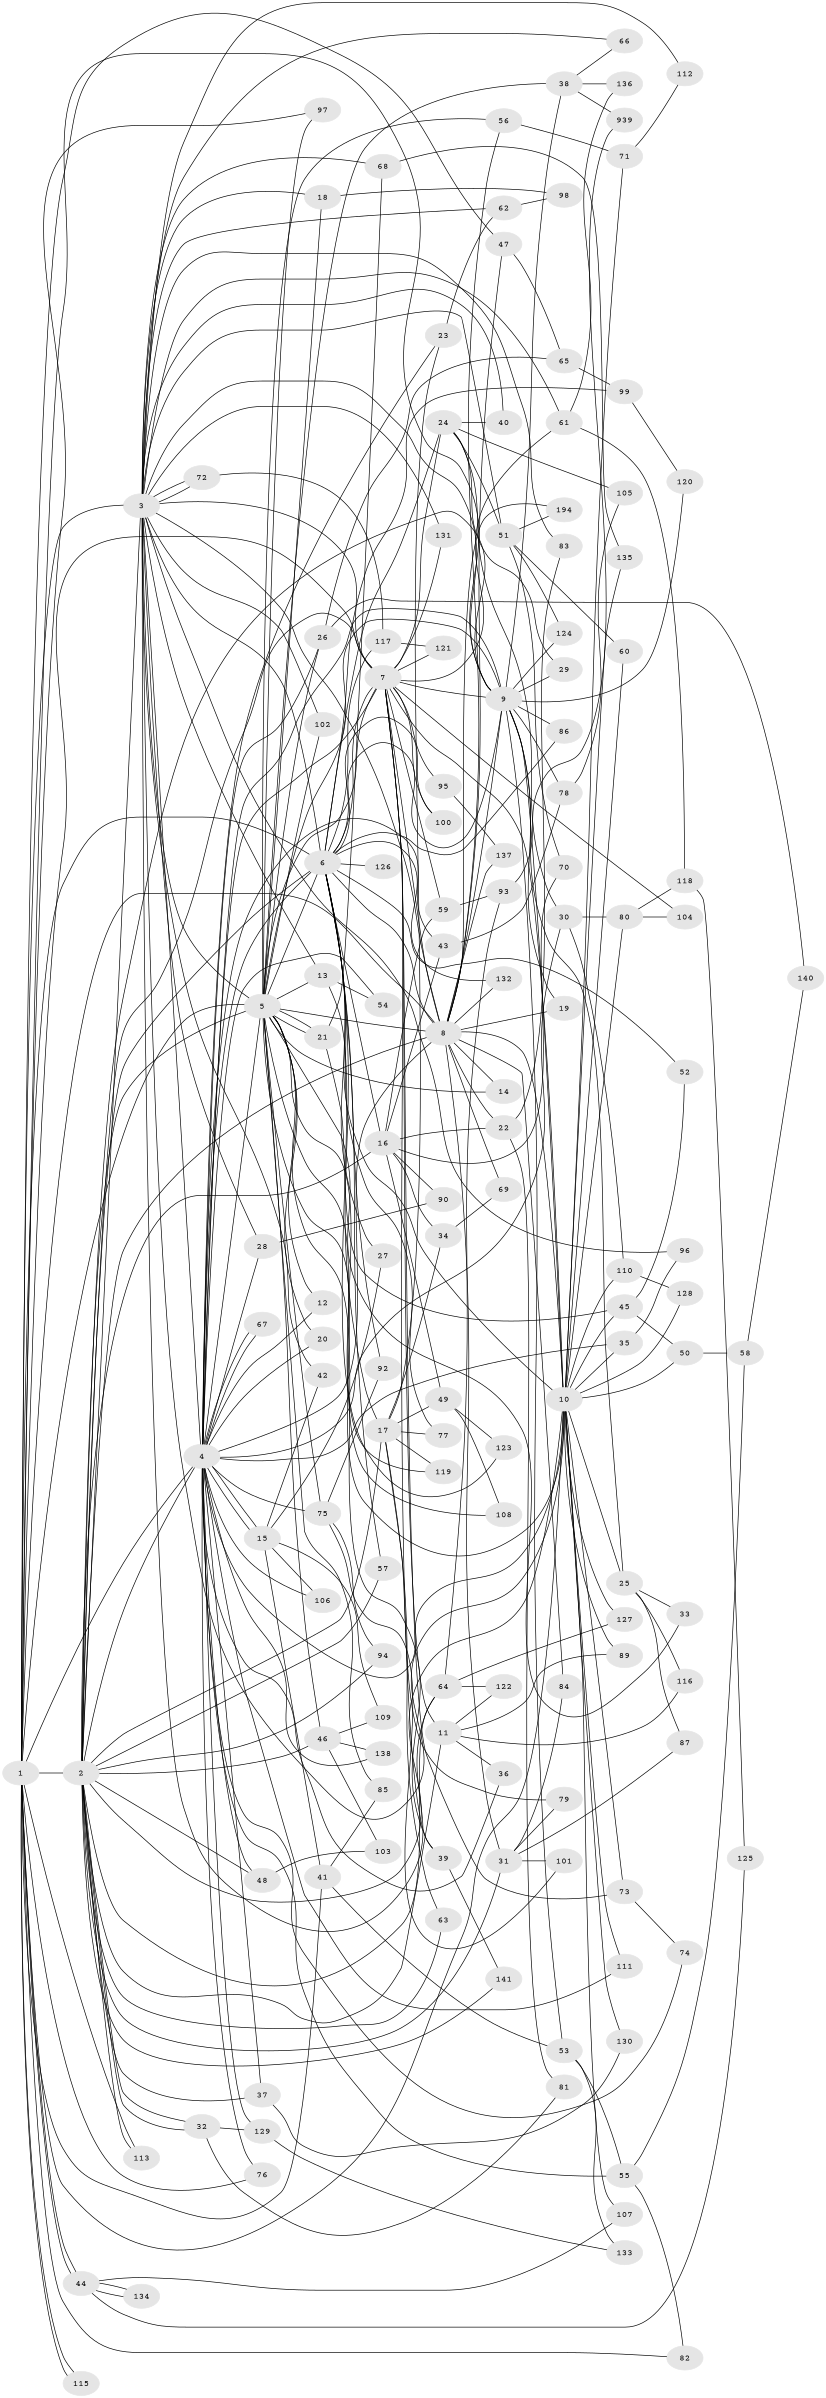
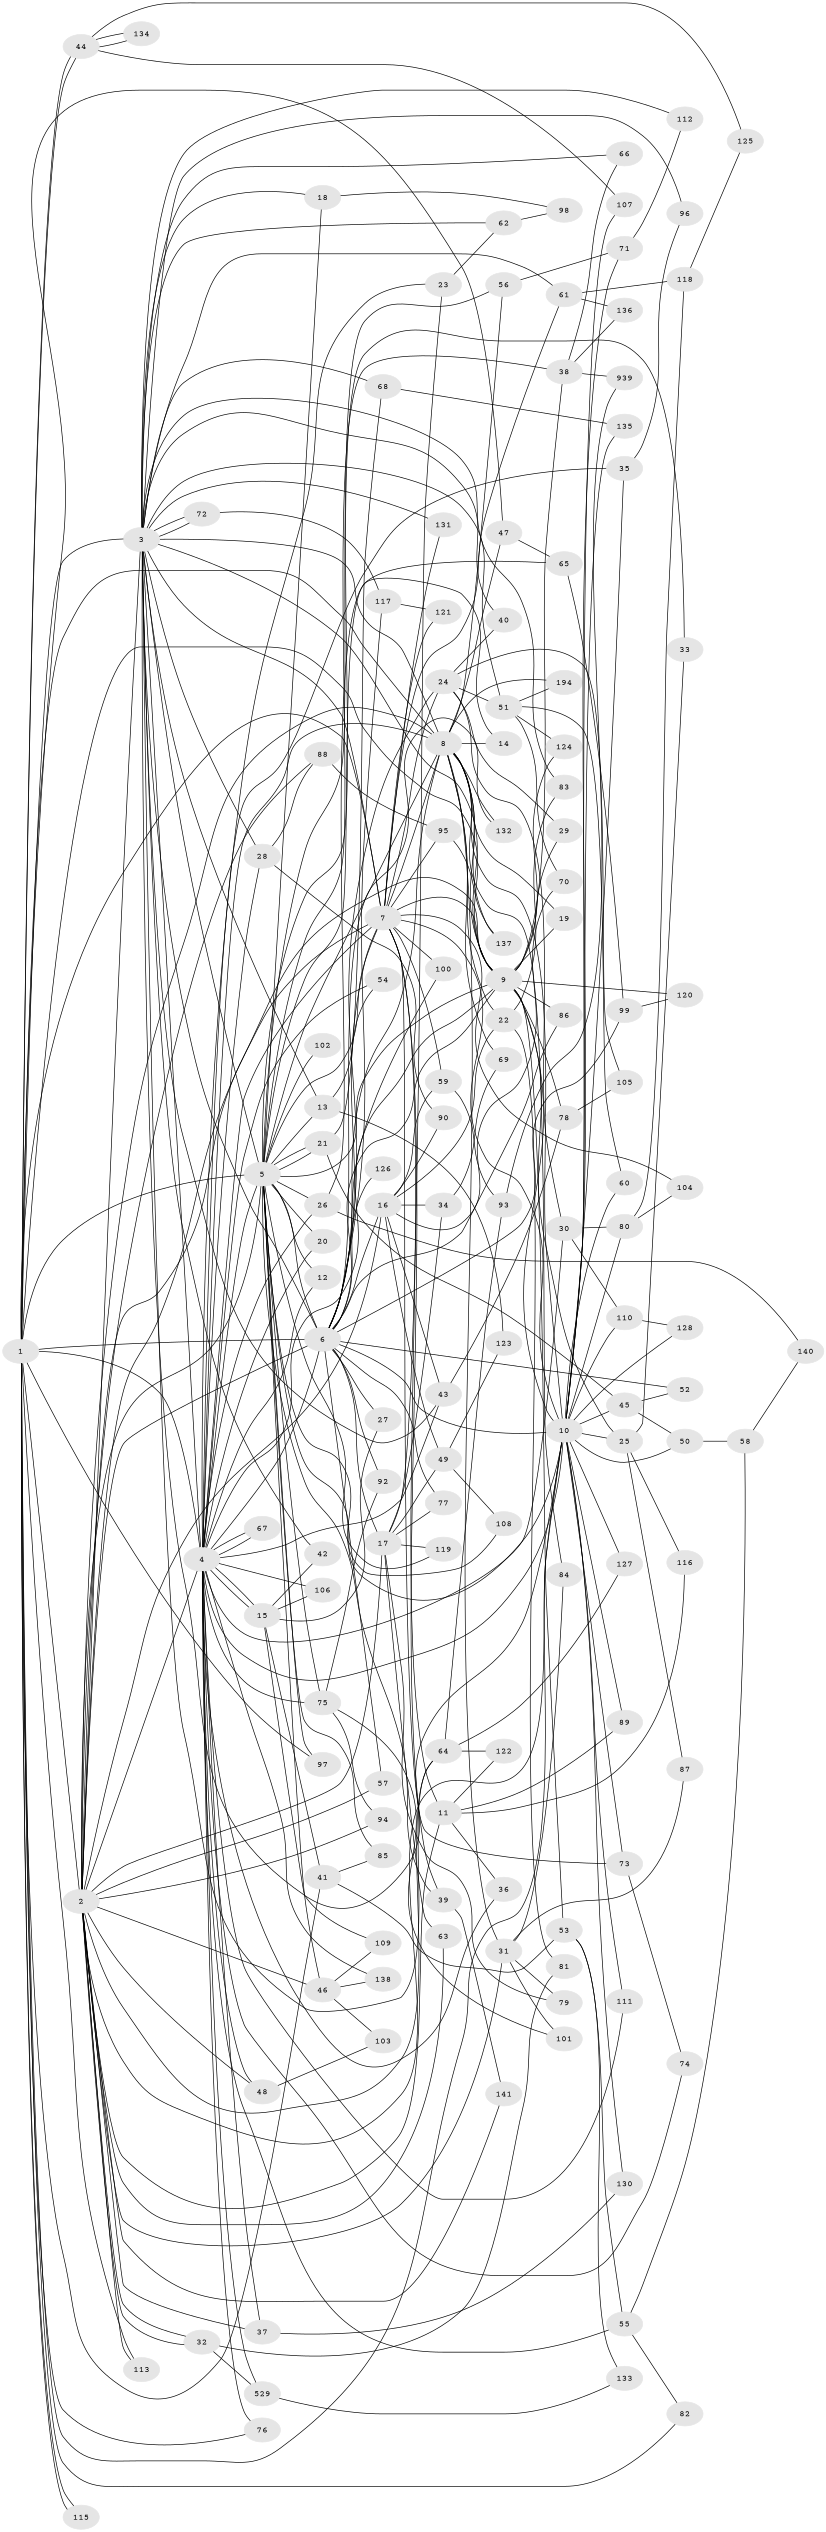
edge "3" -- "102": now "3" -- "43"
node "88": added
node "129": label "129" -> "529"
